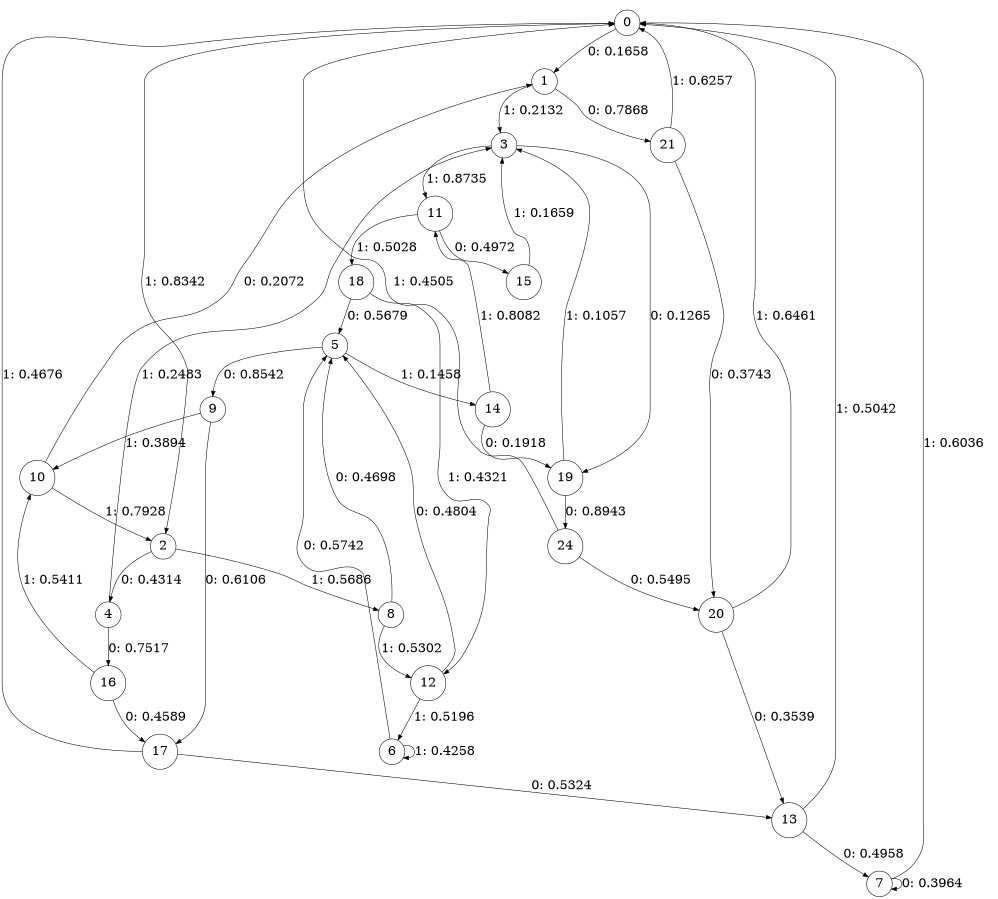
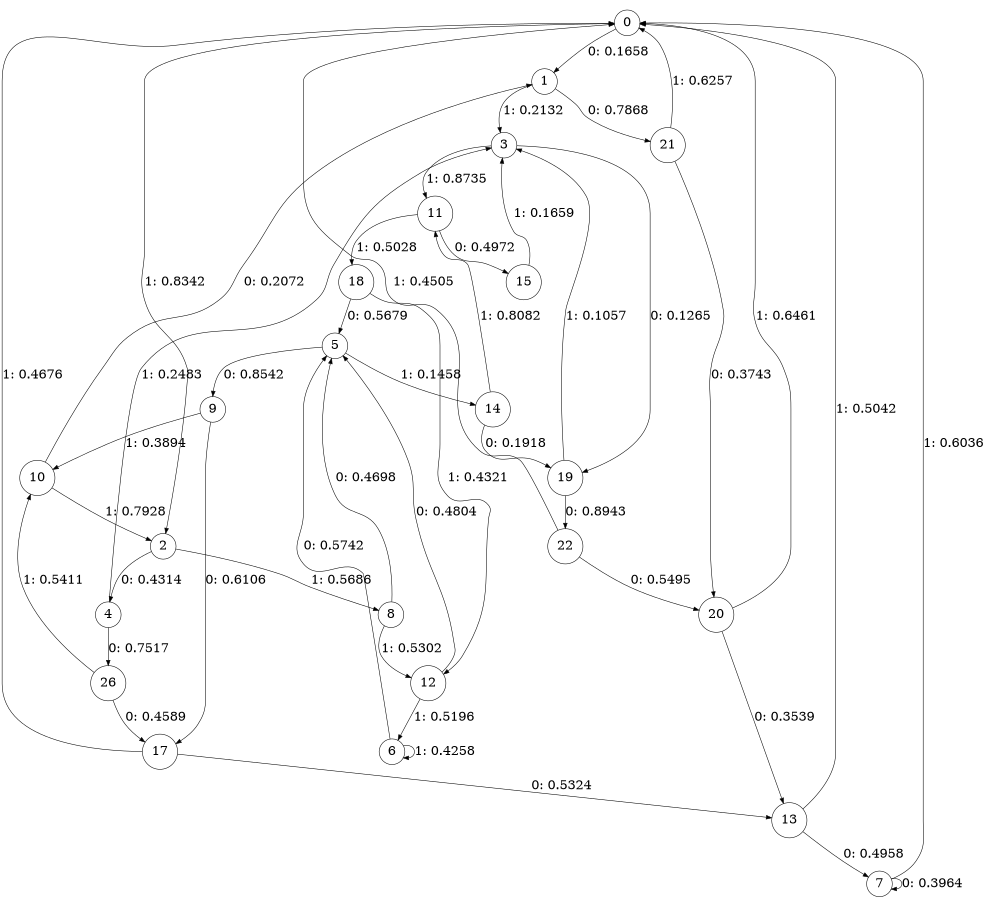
node "24": label "24" -> "22"
node "16": label "16" -> "26"
